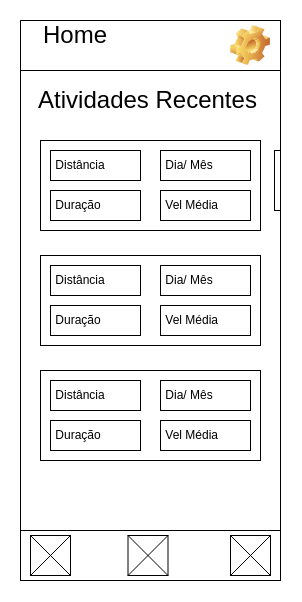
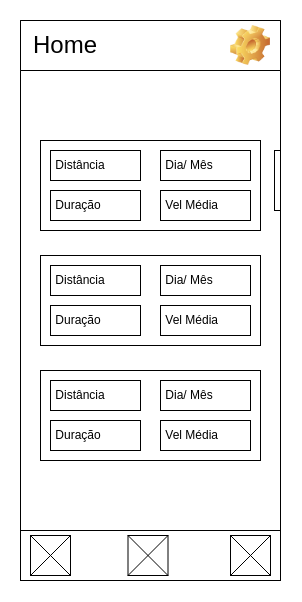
node "Home": moved (76, 36) -> (66, 46)
node "Atividades Recentes": removed
